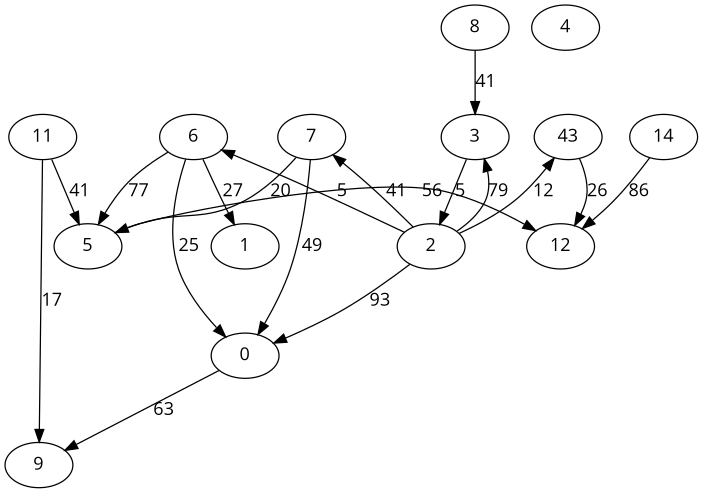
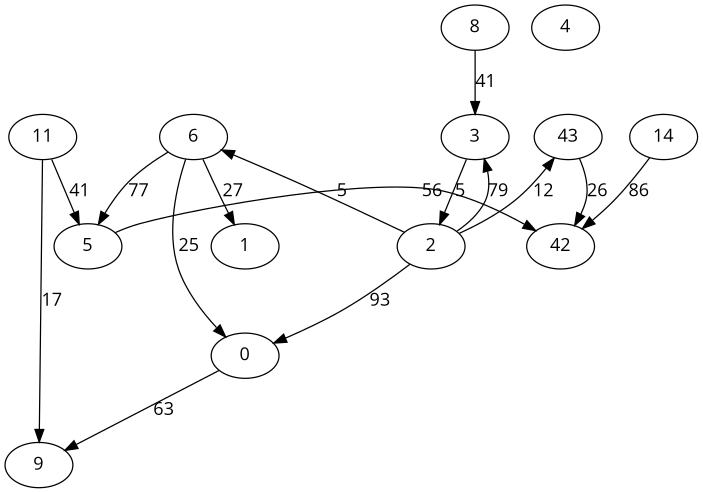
node "7": removed
node "12": label "12" -> "42"
